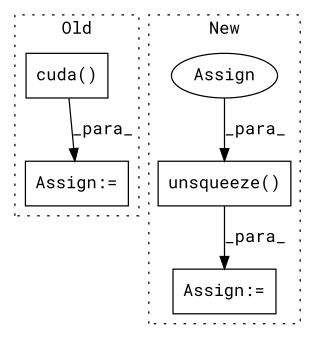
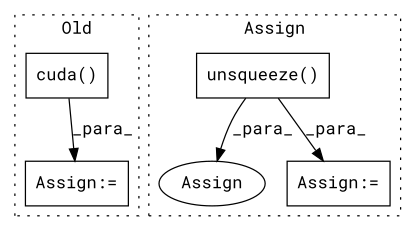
cluster "New": label "New" -> "Assign"
edge "Assign" -> "unsqueeze()": reversed
